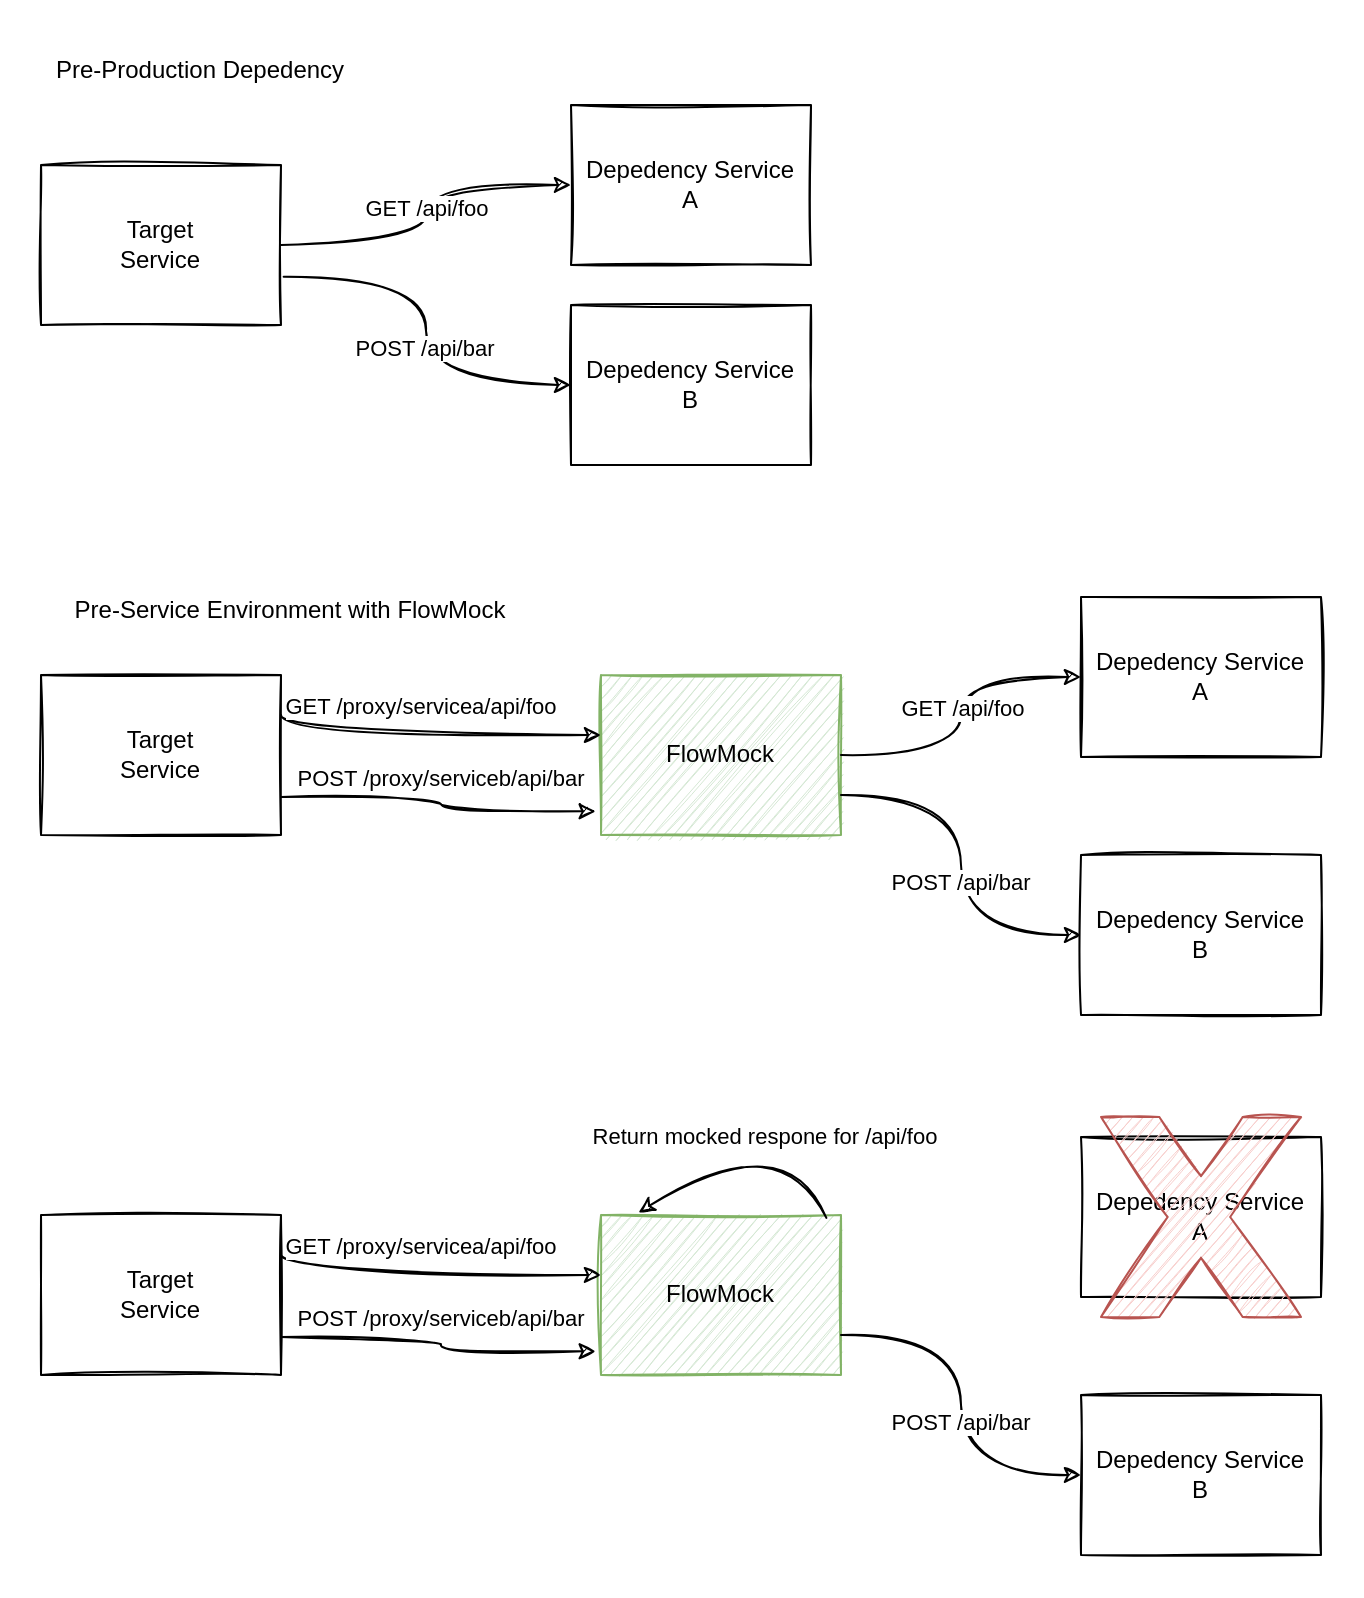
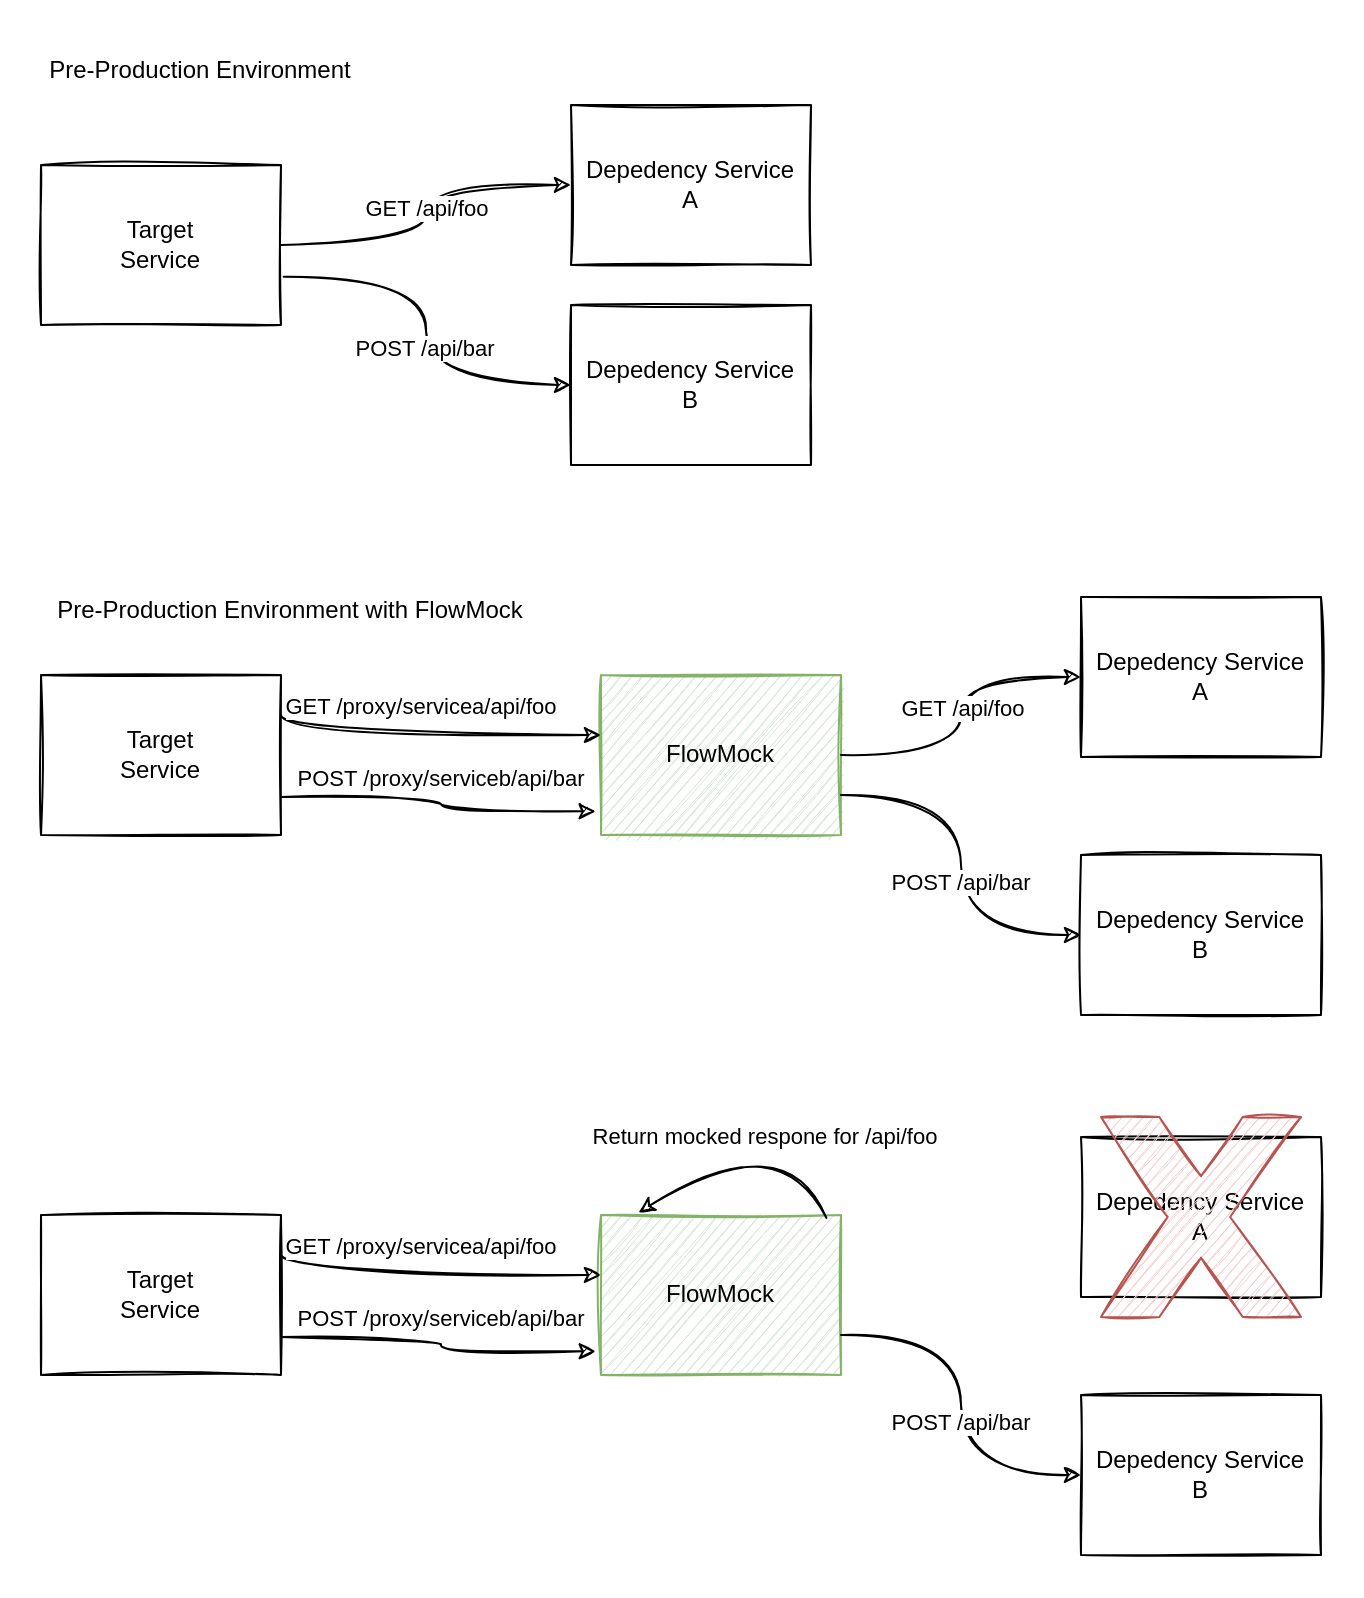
node "Pre-Production Depedency": label "Pre-Production Depedency" -> "Pre-Production Environment"
node "Pre-Service Environment with FlowMock": label "Pre-Service Environment with FlowMock" -> "Pre-Production Environment with FlowMock"
